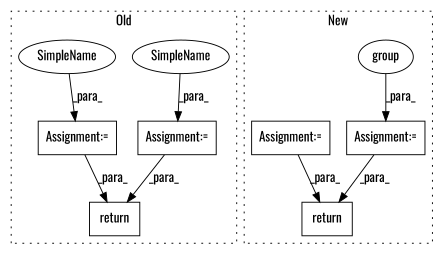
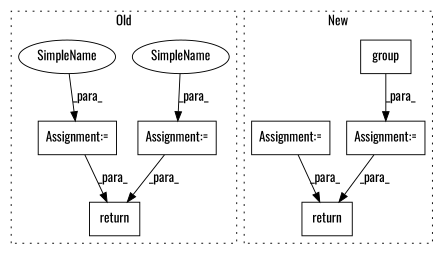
node "group": shape ellipse -> box
